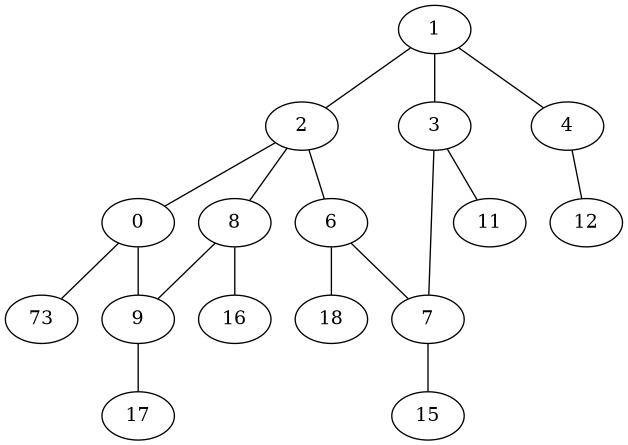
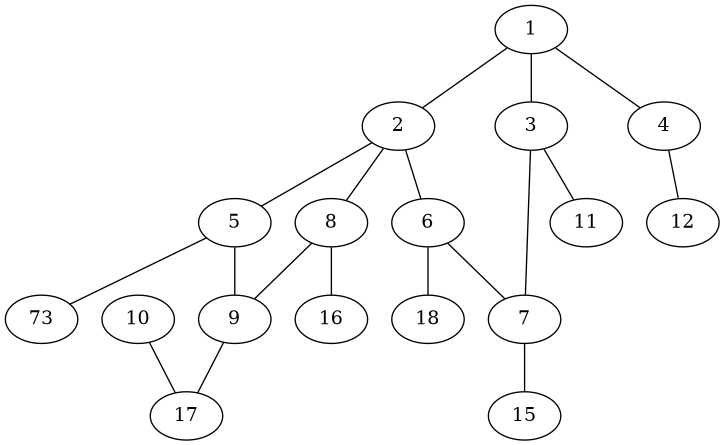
node "0": label "0" -> "5"
node "10": added
